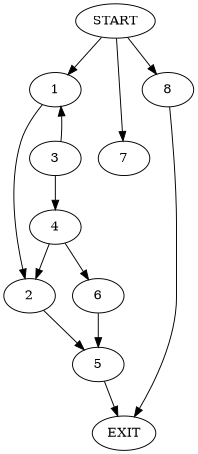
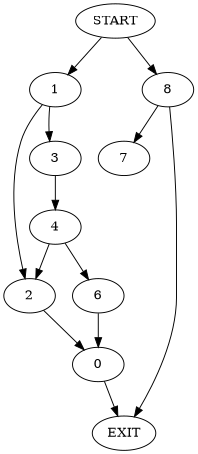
edge "START" -> "7": now "8" -> "7"
edge "3" -> "1": reversed
node "5": label "5" -> "0"
